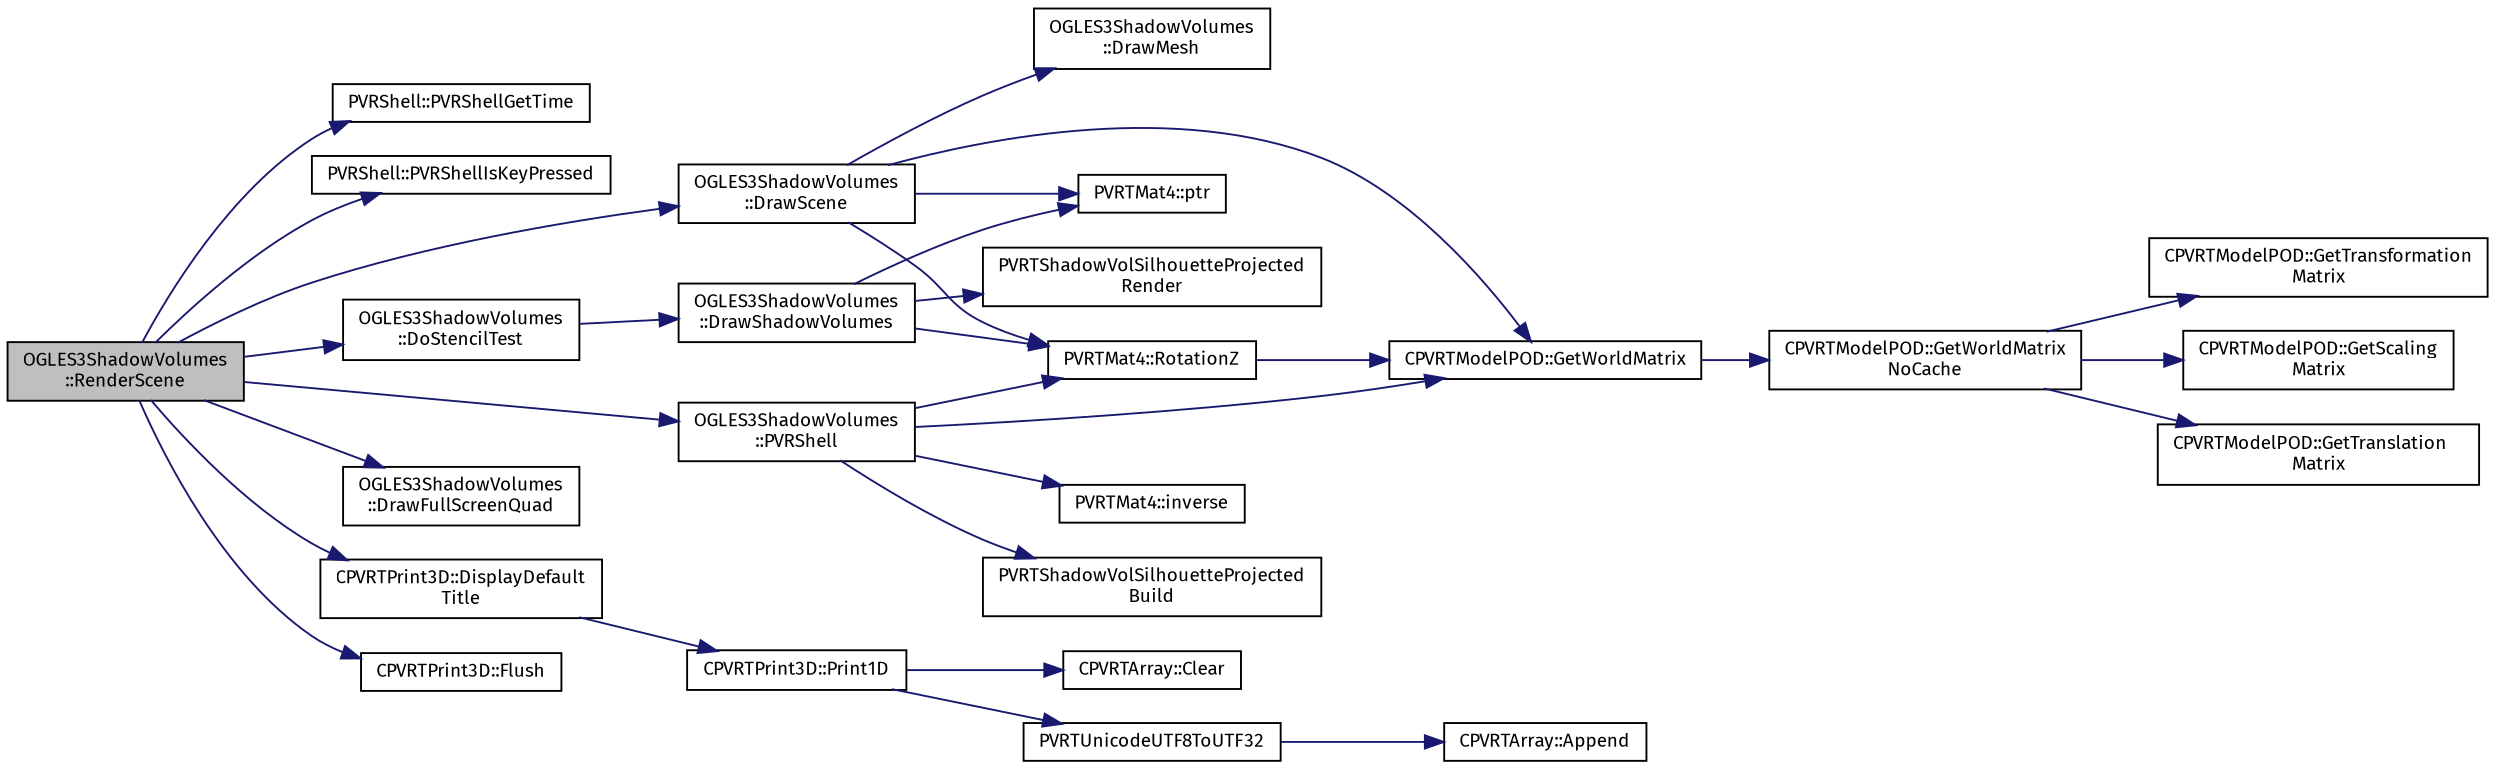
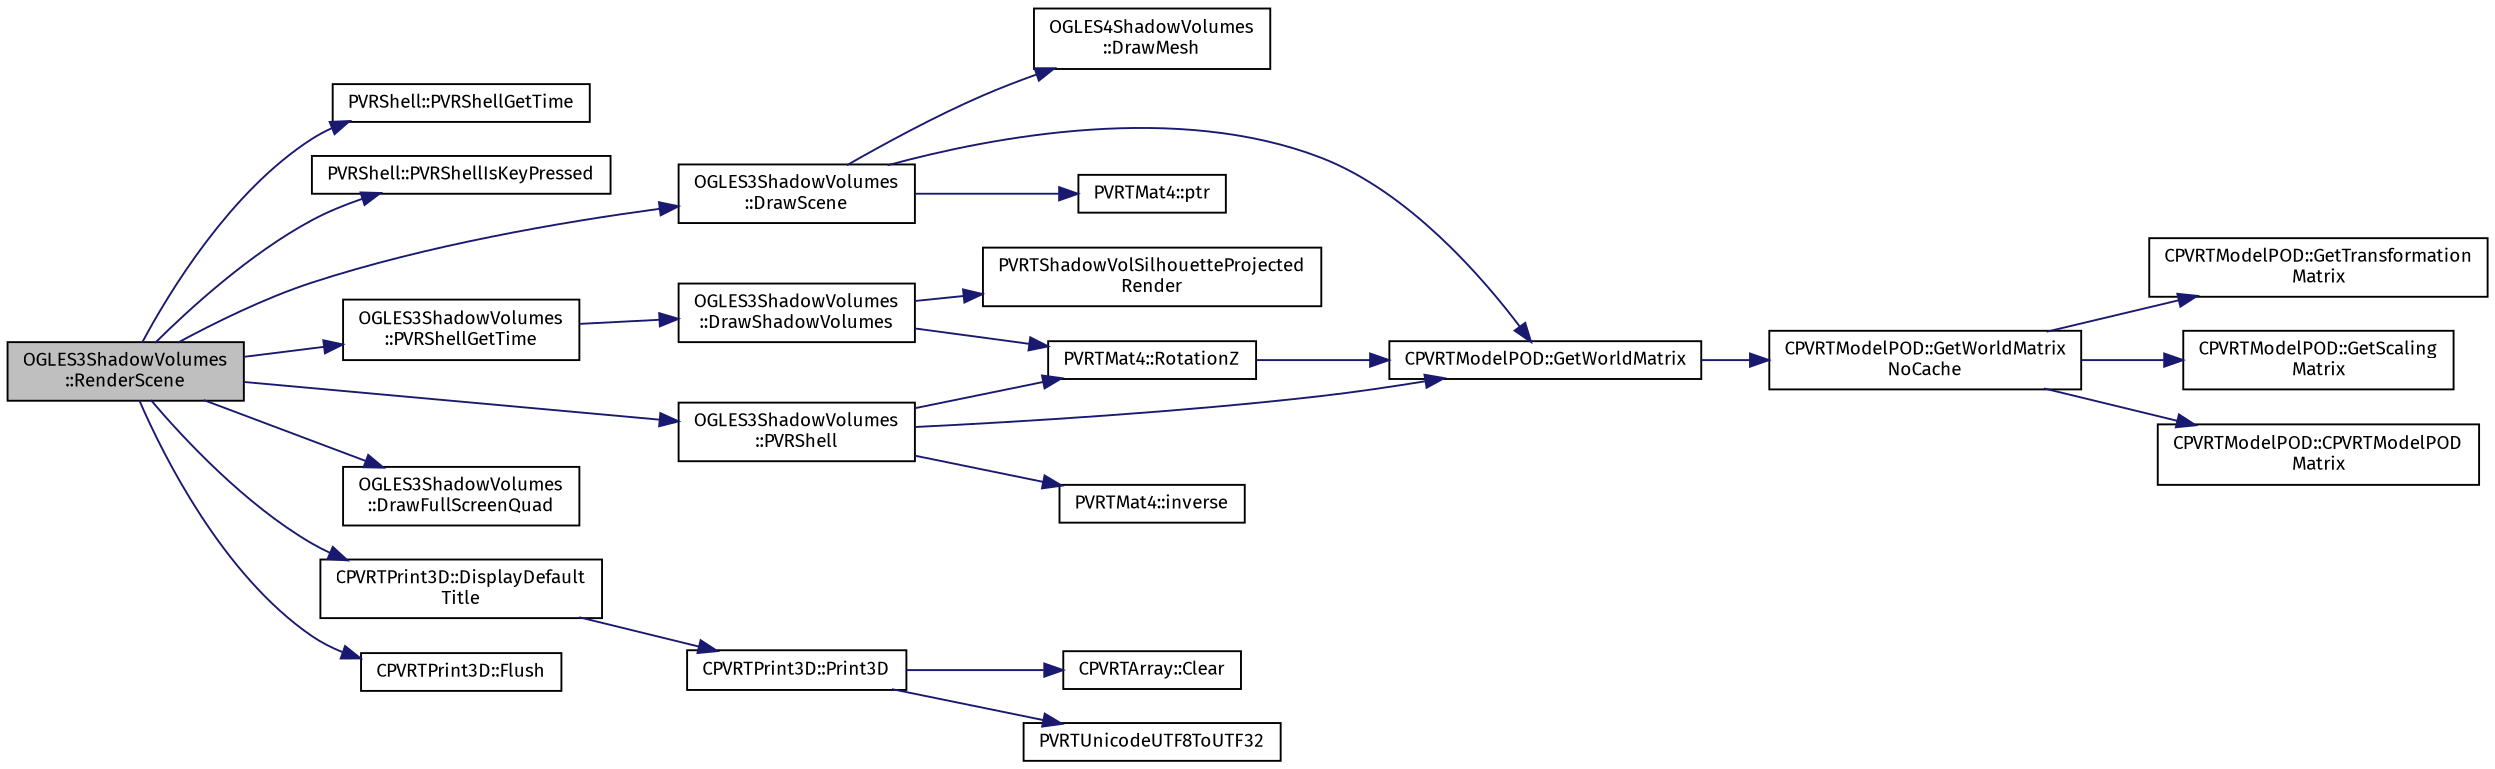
node "OGLES3ShadowVolumes ::DrawMesh": label "OGLES3ShadowVolumes ::DrawMesh" -> "OGLES4ShadowVolumes ::DrawMesh"
edge "OGLES3ShadowVolumes ::DrawShadowVolumes" -> "PVRTMat4::ptr": removed
edge "OGLES3ShadowVolumes ::DrawScene" -> "PVRTMat4::RotationZ": removed
node "OGLES3ShadowVolumes ::DoStencilTest": label "OGLES3ShadowVolumes ::DoStencilTest" -> "OGLES3ShadowVolumes ::PVRShellGetTime"
node "CPVRTModelPOD::GetTranslation Matrix": label "CPVRTModelPOD::GetTranslation Matrix" -> "CPVRTModelPOD::CPVRTModelPOD Matrix"
node "PVRTShadowVolSilhouetteProjected Build": removed
node "CPVRTPrint3D::Print1D": label "CPVRTPrint3D::Print1D" -> "CPVRTPrint3D::Print3D"
node "CPVRTArray::Append": removed
